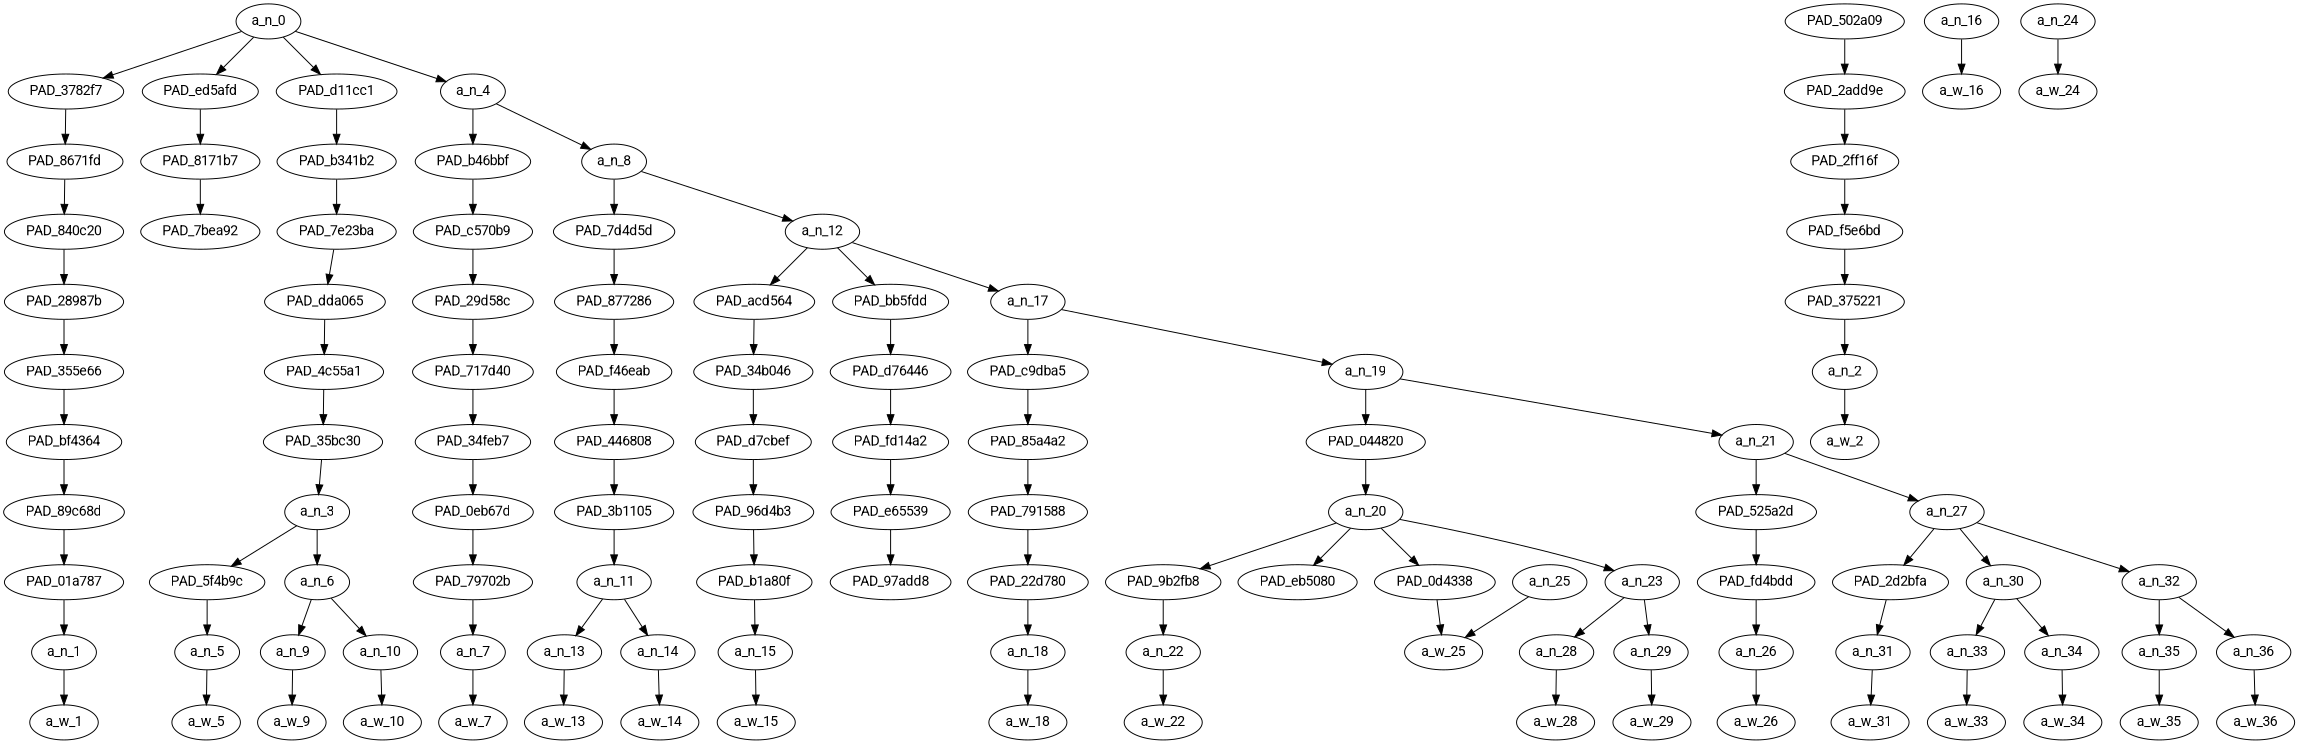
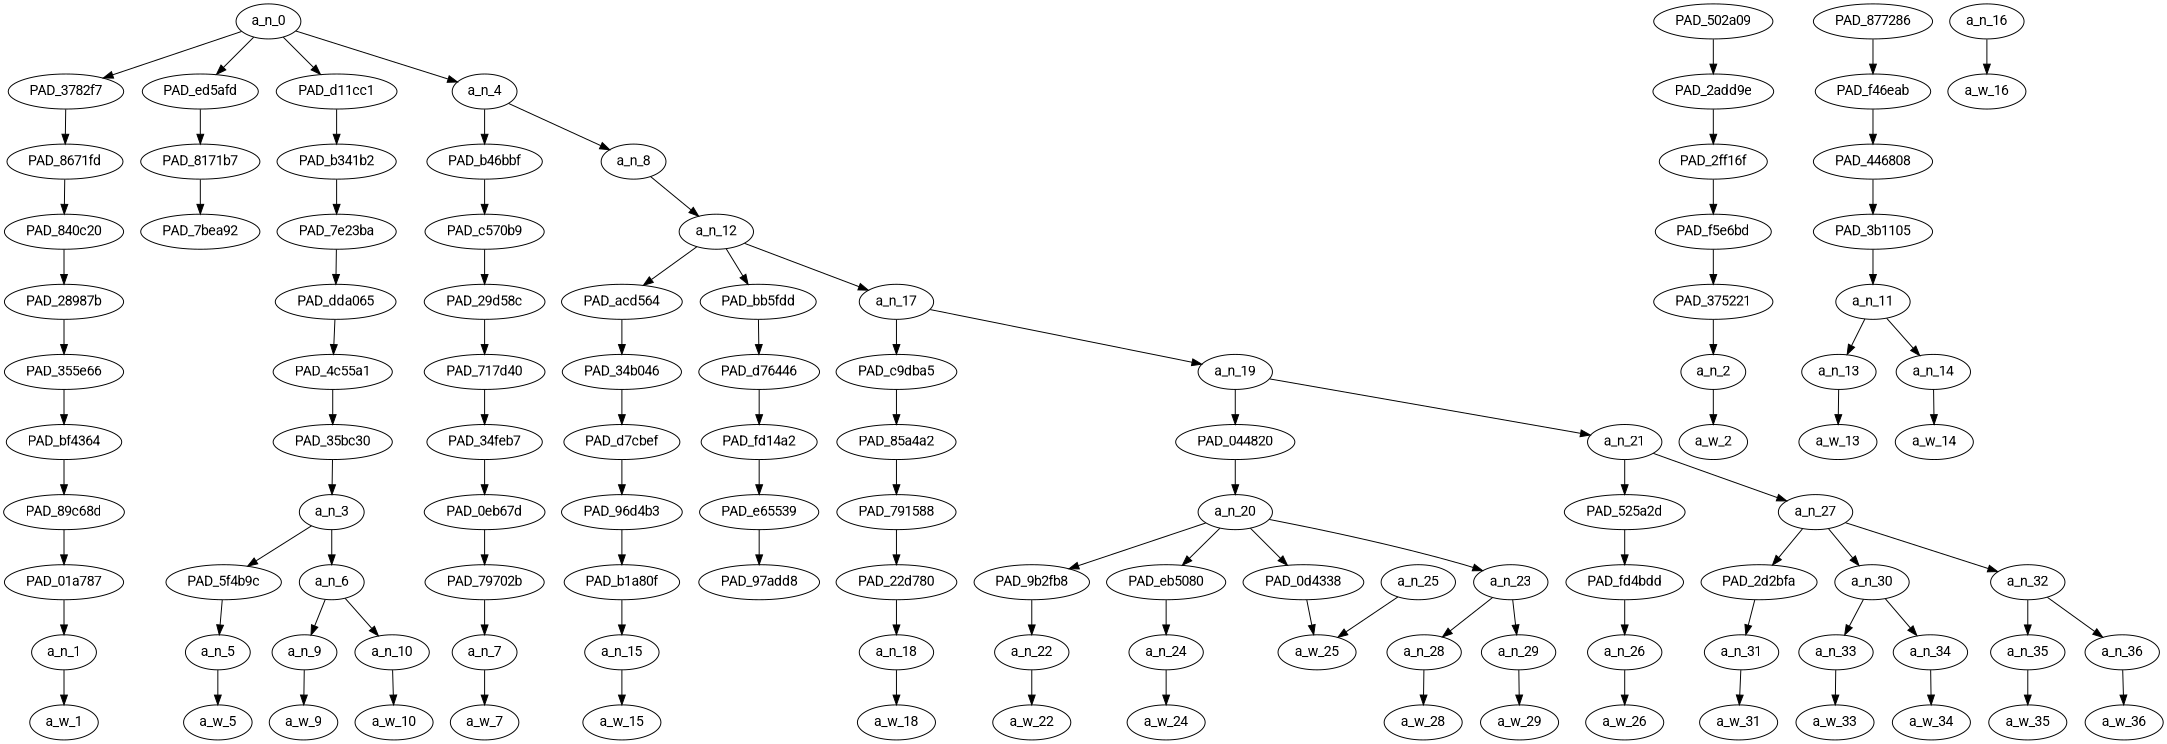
node "PAD_7d4d5d": removed
edge "PAD_eb5080" -> "a_n_24": added
